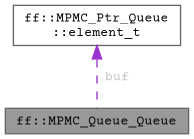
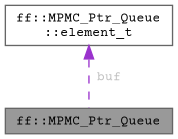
node "ff::MPMC_Queue_Queue": label "ff::MPMC_Queue_Queue" -> "ff::MPMC_Ptr_Queue"
